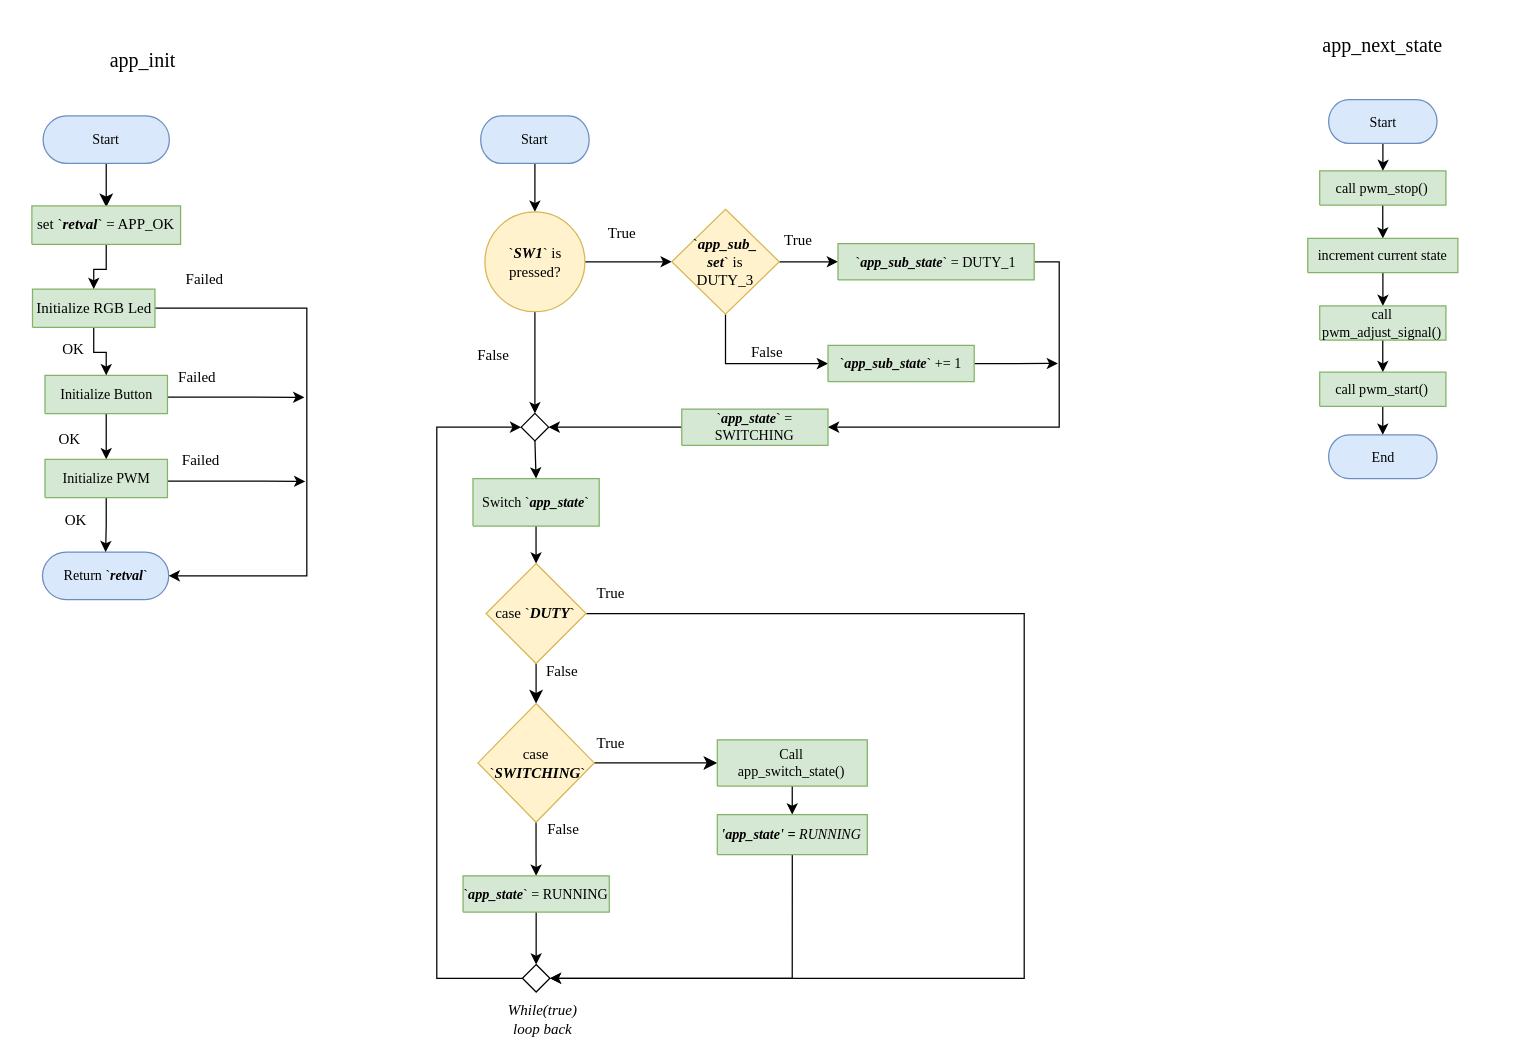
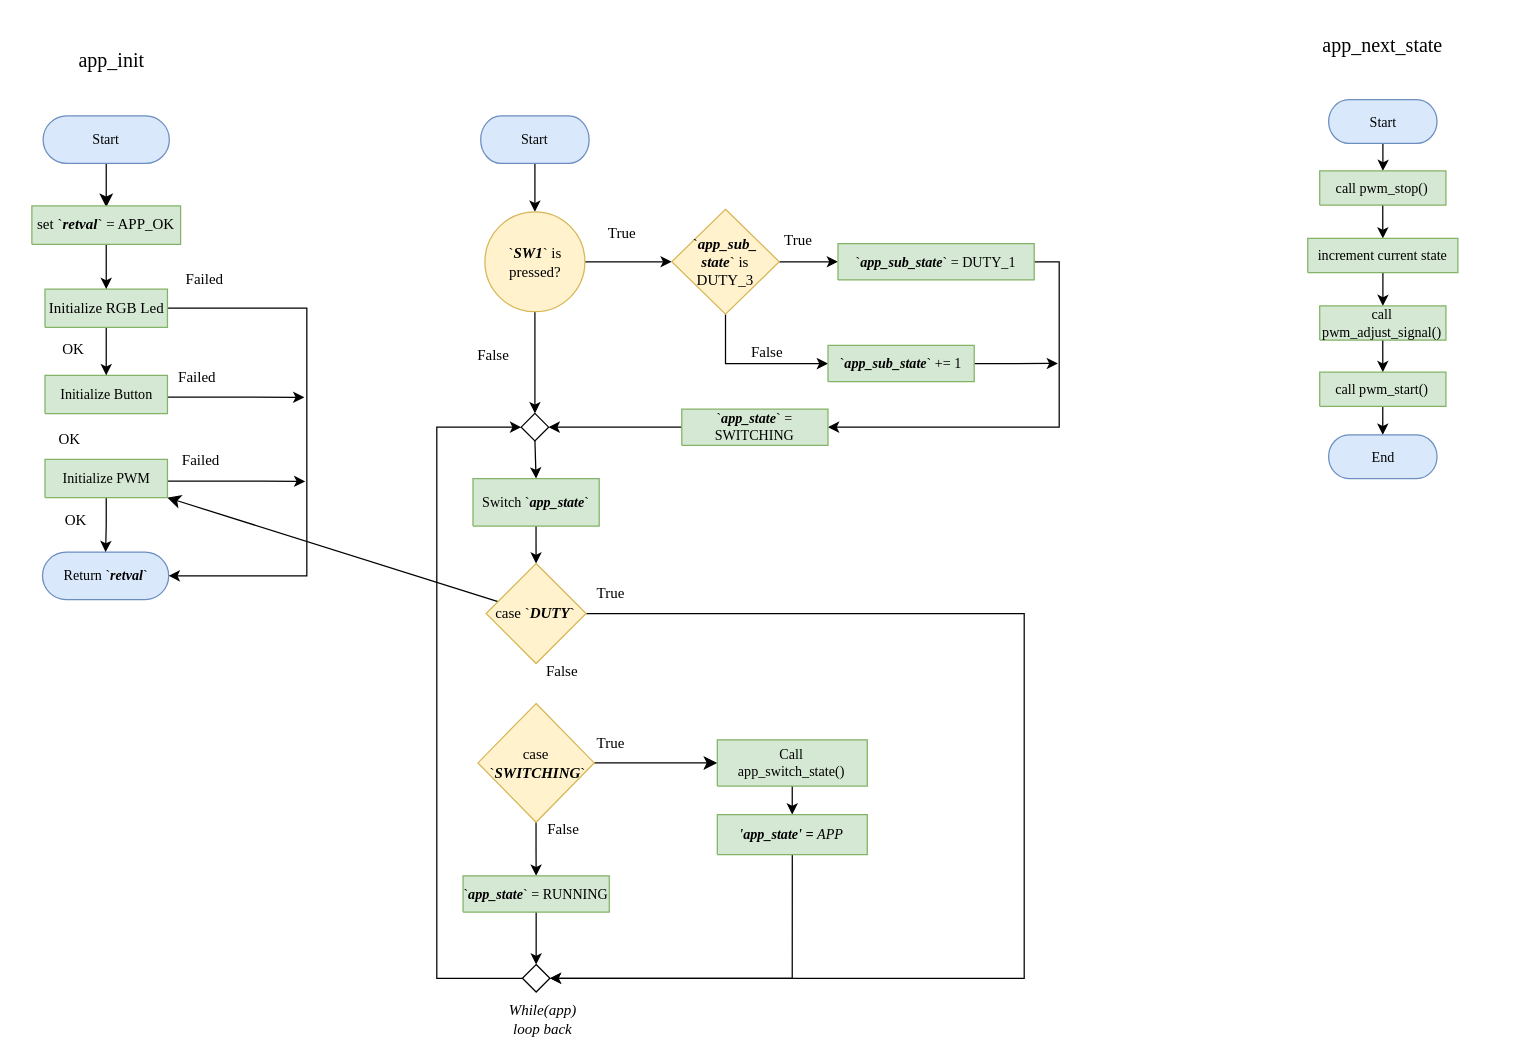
node "app_init": moved (143, 59) -> (112, 59)
node "`app_sub_ set` is DUTY_3": label "`app_sub_ set` is DUTY_3" -> "`app_sub_ state` is DUTY_3"
node "Initialize RGB Led": moved (94, 308) -> (106, 308)
edge "Initialize Button" -> "Initialize PWM": removed
edge "case `DUTY`" -> "case `SWITCHING`": now "case `DUTY`" -> "Initialize PWM"
node "'app_state' = RUNNING": label "'app_state' = RUNNING" -> "'app_state' = APP"
node "While(true) loop back": label "While(true) loop back" -> "While(app) loop back"
